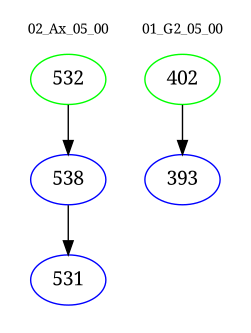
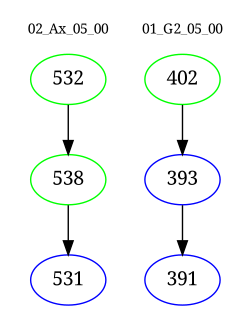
node "538": color blue -> green
node "391": added
